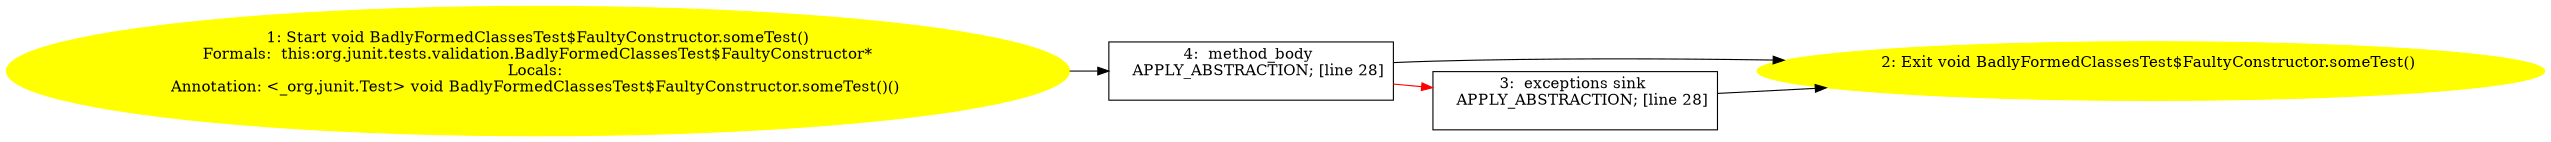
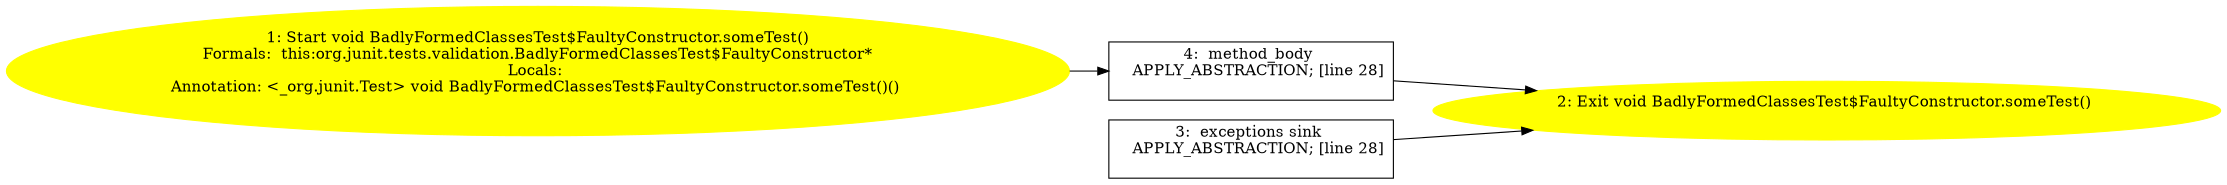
edge "4:  method_body APPLY_ABSTRACTION; [line 28]" -> "3:  exceptions sink APPLY_ABSTRACTION; [line 28]": removed
